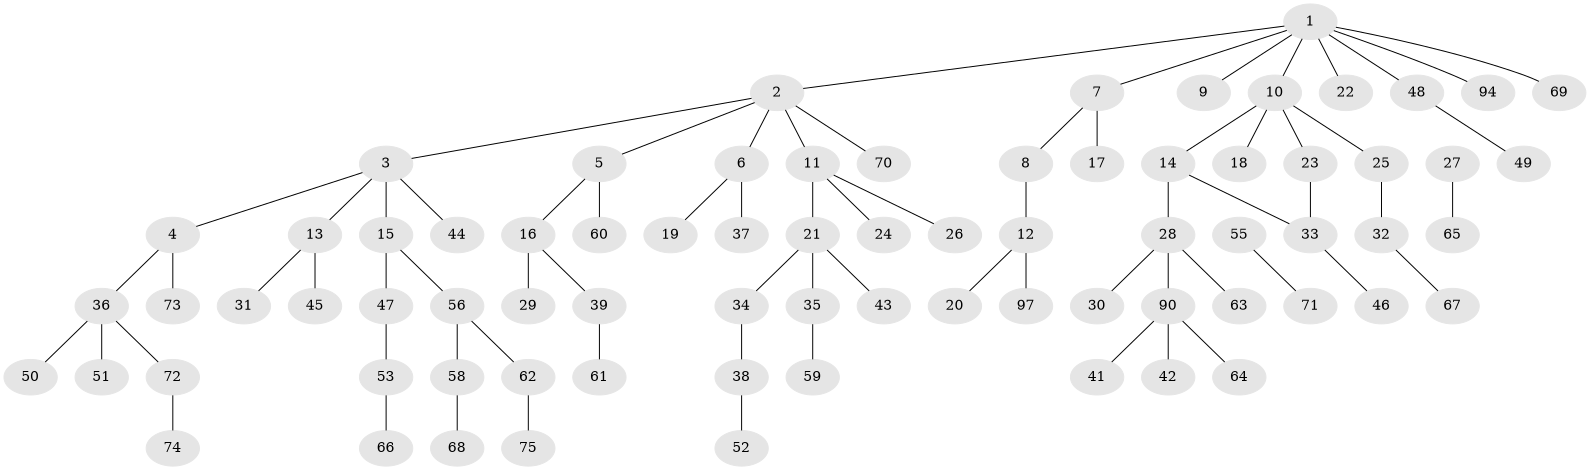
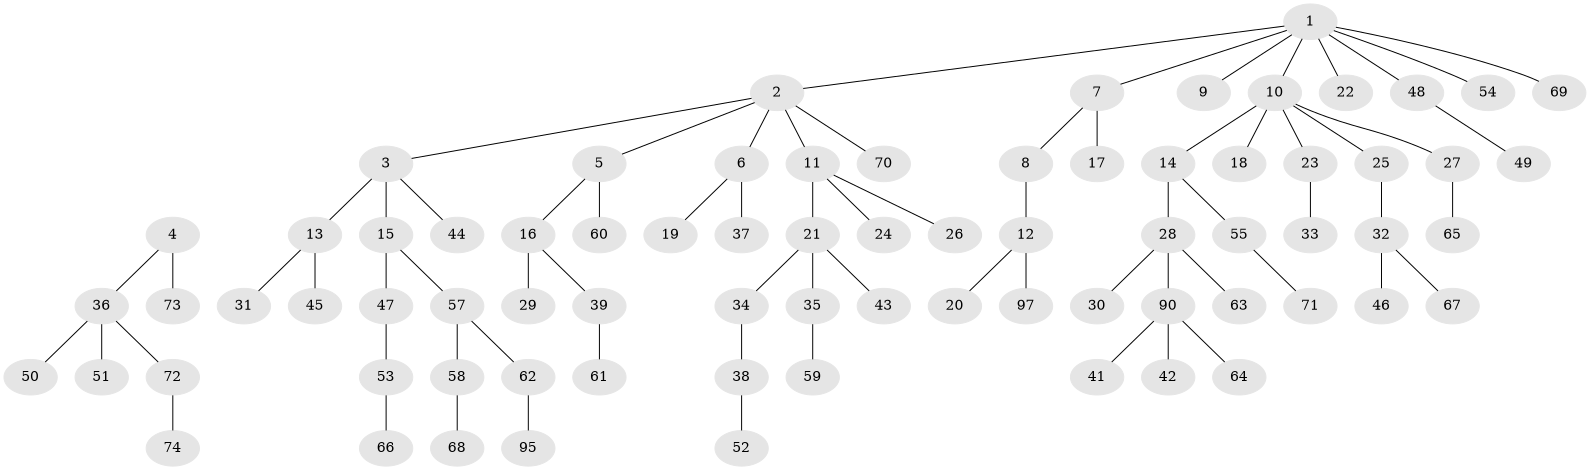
node "94": label "94" -> "54"
edge "10" -- "27": added
edge "14" -- "33": now "14" -- "55"
edge "3" -- "4": removed
edge "33" -- "46": now "32" -- "46"
node "56": label "56" -> "57"
node "75": label "75" -> "95"
